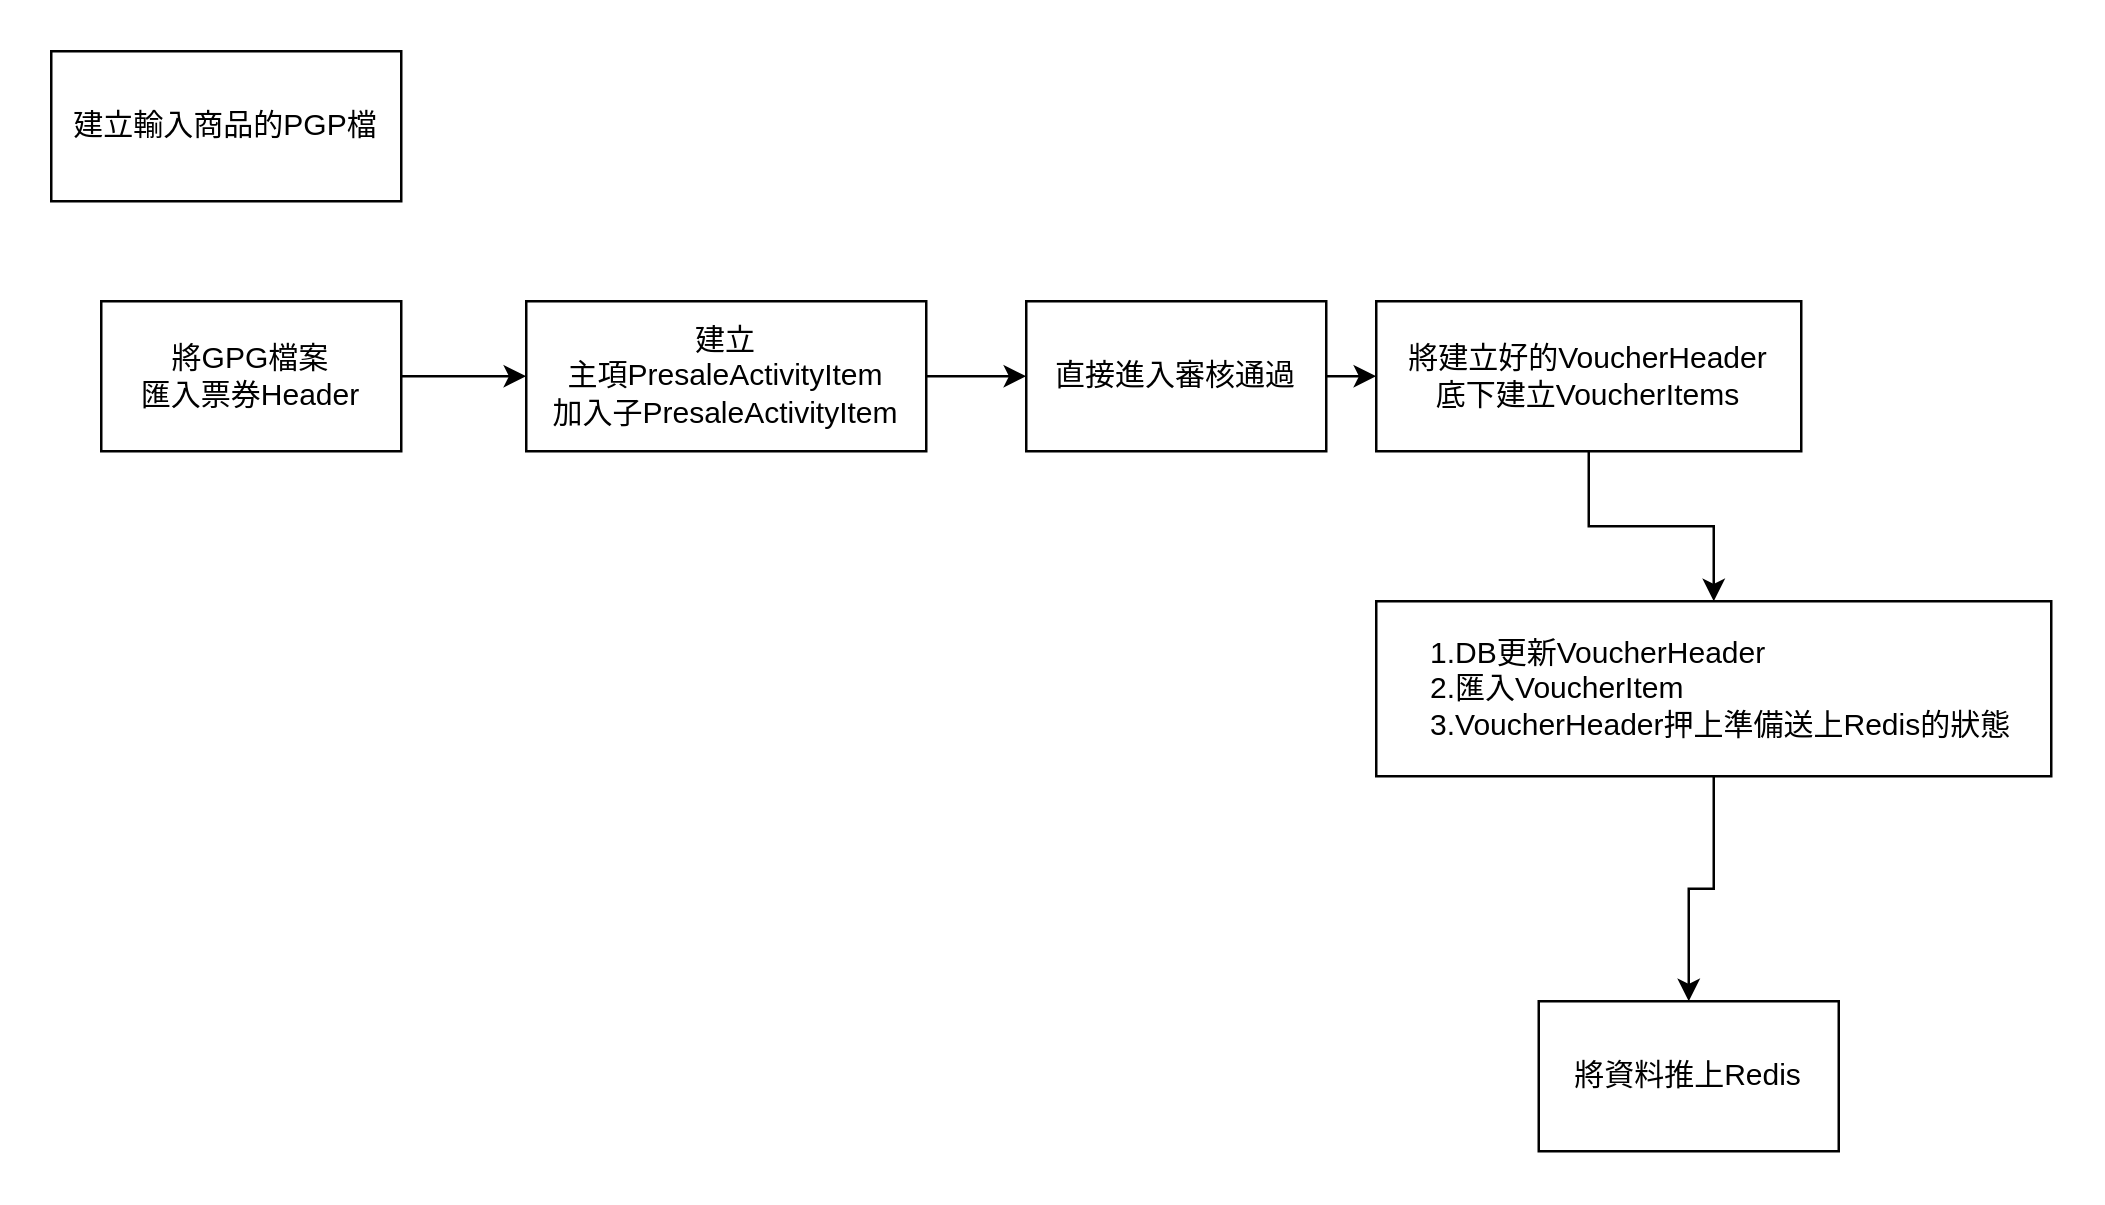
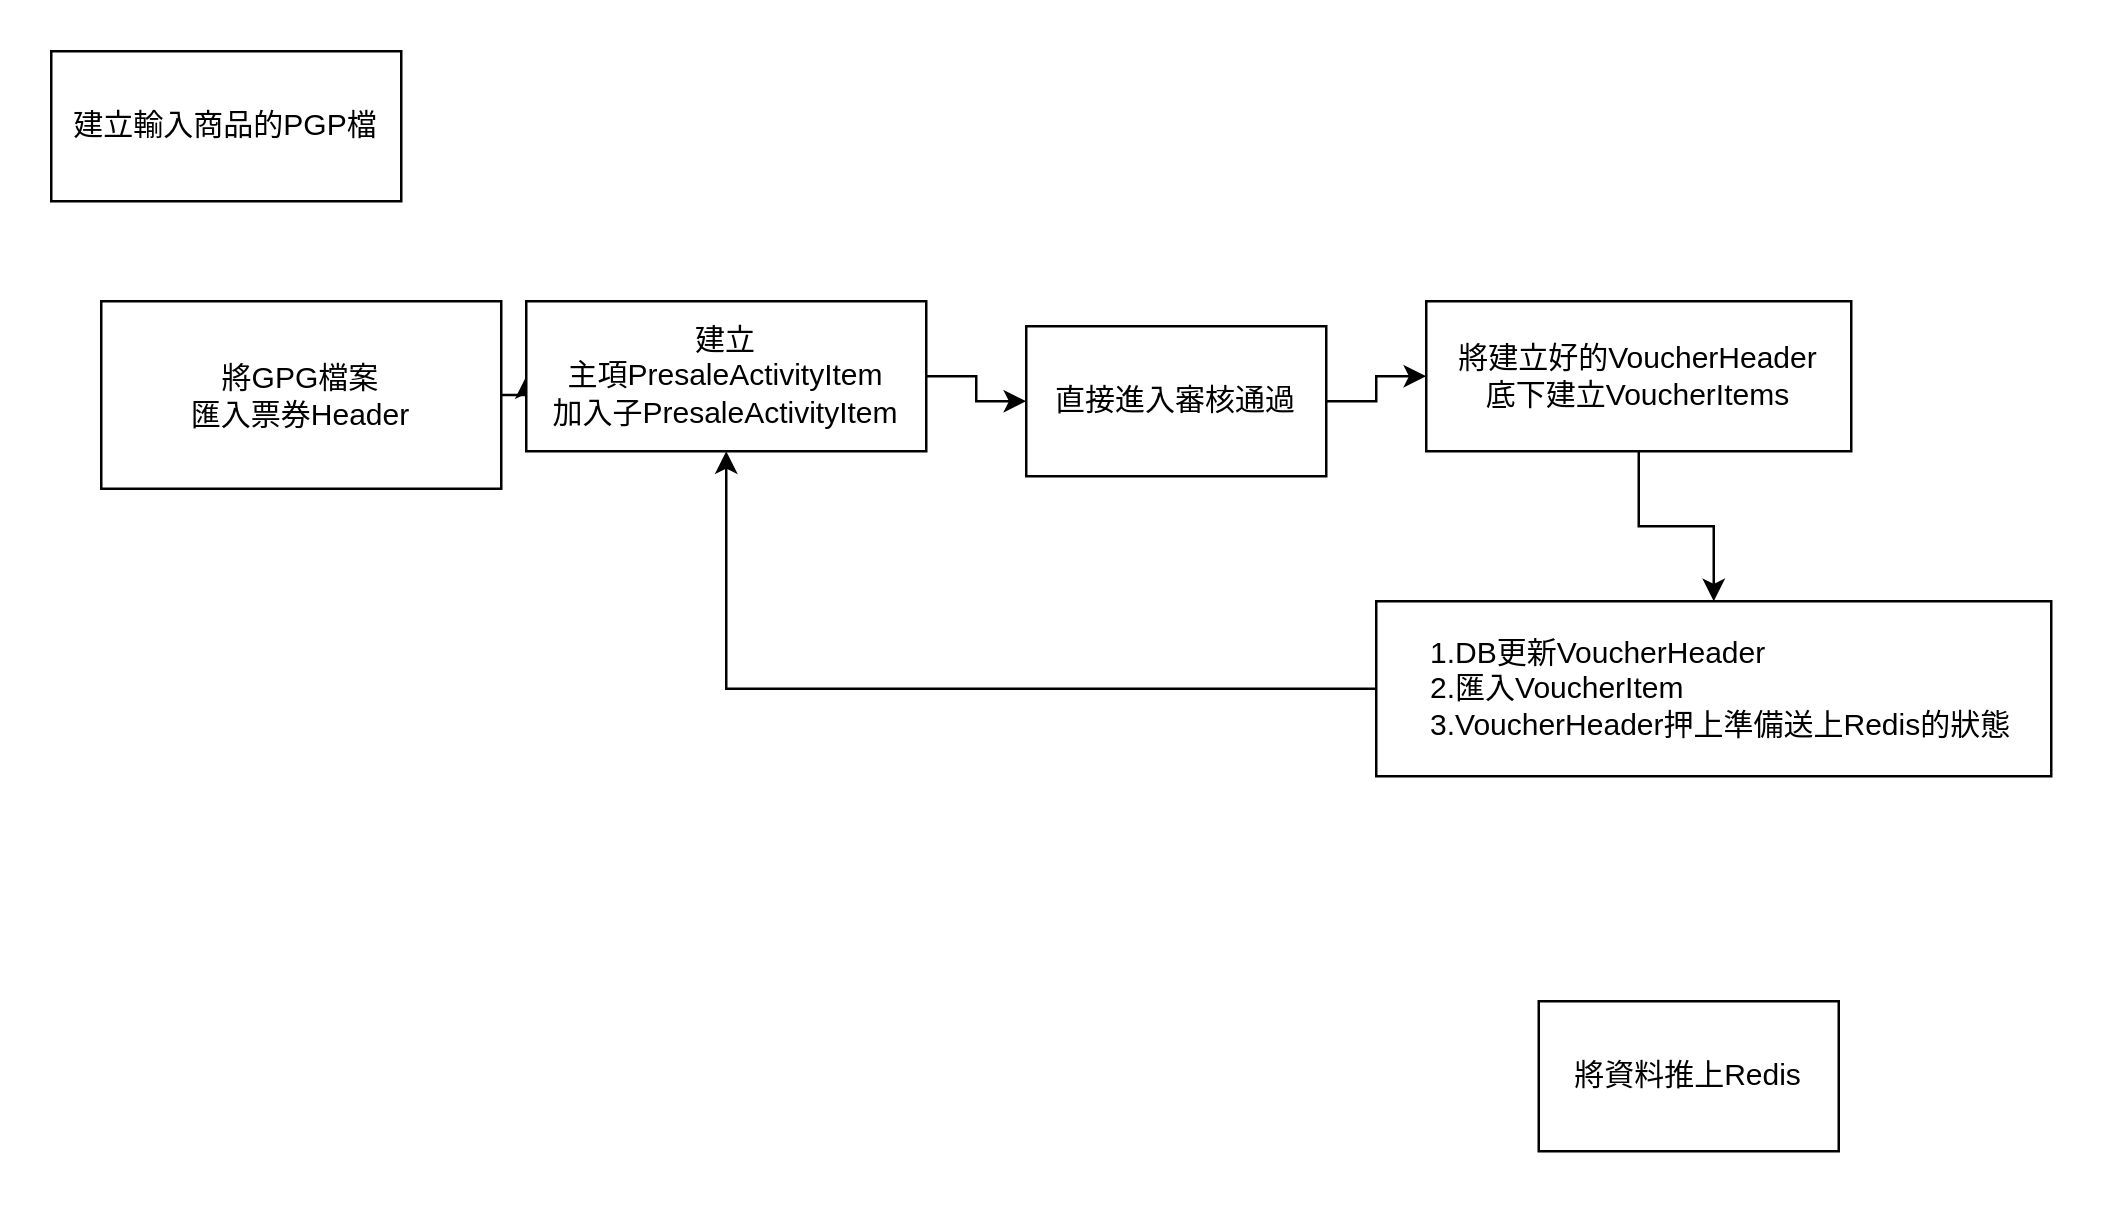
node "將GPG檔案 匯入票券Header": size 300x150 -> 400x188
node "直接進入審核通過": moved (1176, 376) -> (1176, 401)
node "將建立好的VoucherHeader 底下建立VoucherItems": moved (1589, 376) -> (1639, 376)
edge "1.DB更新VoucherHeader 2.匯入VoucherItem 3.VoucherHeader押上準備送上Redis的狀態" -> "將資料推上Redis": now "1.DB更新VoucherHeader 2.匯入VoucherItem 3.VoucherHeader押上準備送上Redis的狀態" -> "建立 主項PresaleActivityItem 加入子PresaleActivityItem"
